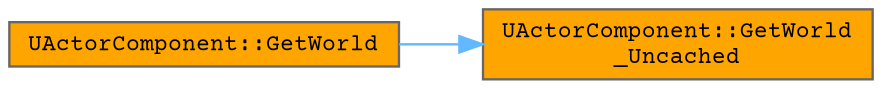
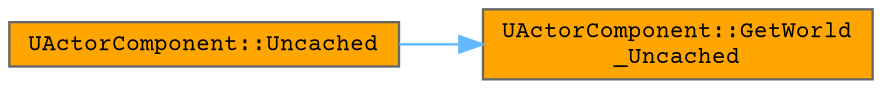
node "UActorComponent::GetWorld": label "UActorComponent::GetWorld" -> "UActorComponent::Uncached"
